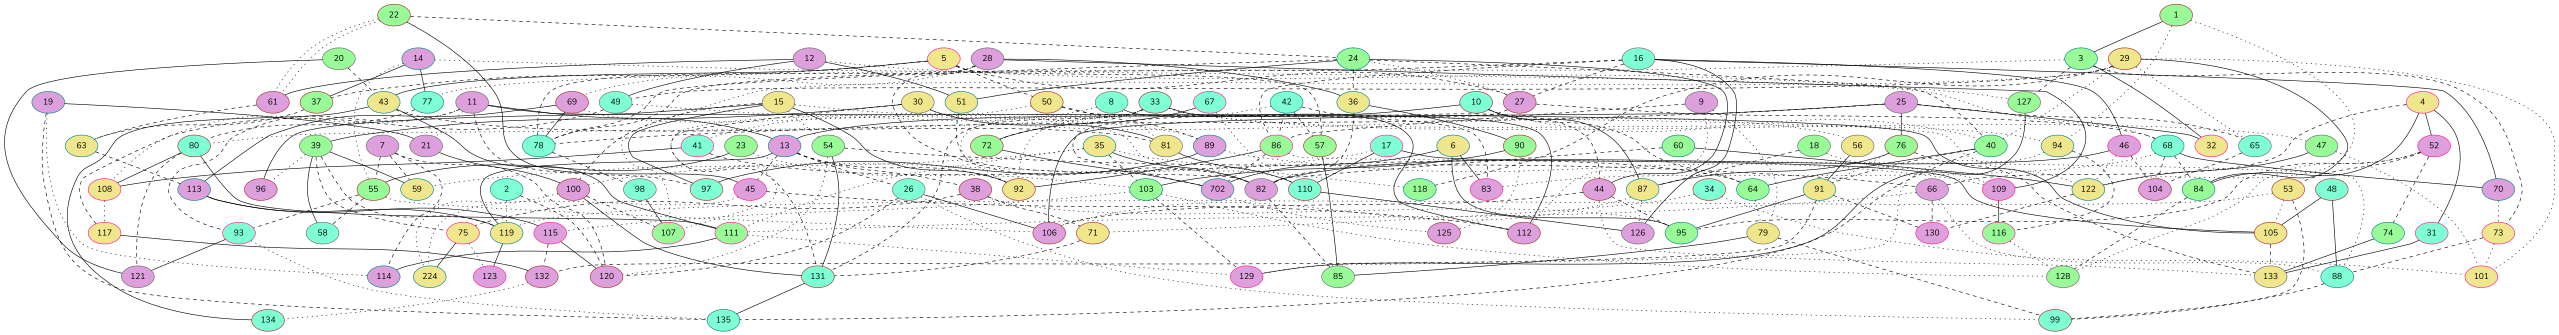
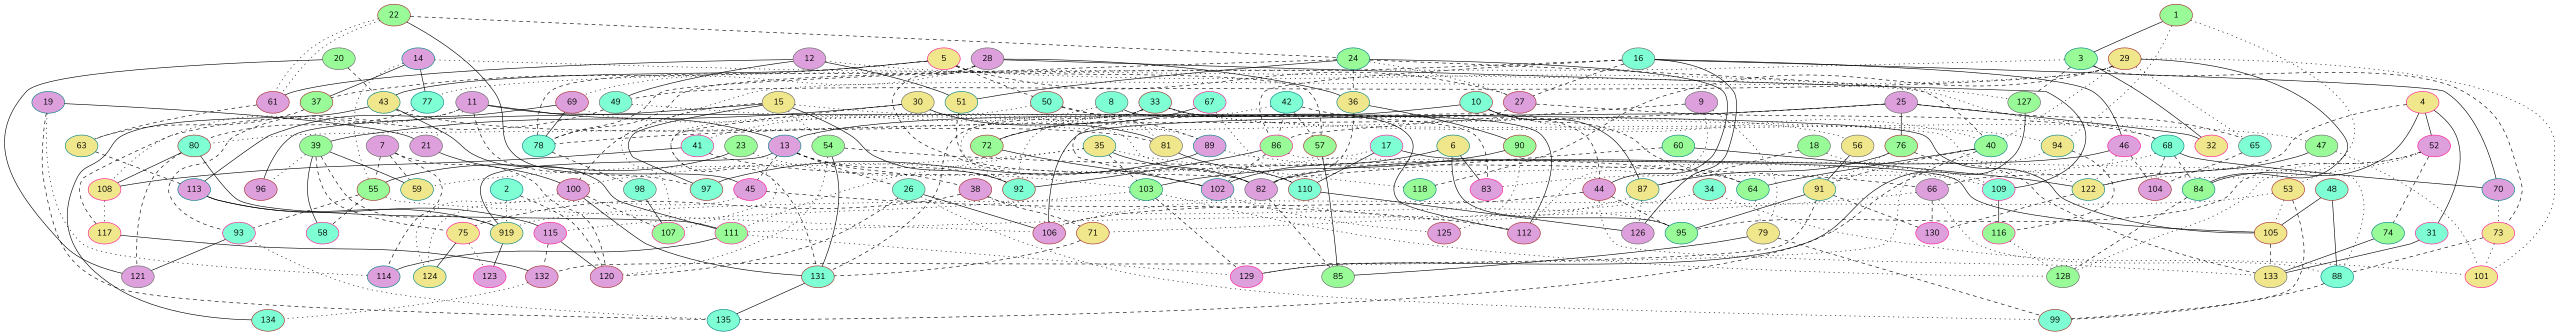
node "50": fillcolor khaki -> aquamarine
edge "52" -- "53": style dashed -> dotted
node "92": fillcolor khaki -> aquamarine
node "702": label "702" -> "102"
node "109": fillcolor plum -> aquamarine
node "58": color gray40 -> deeppink
node "119": label "119" -> "919"
node "224": label "224" -> "124"
